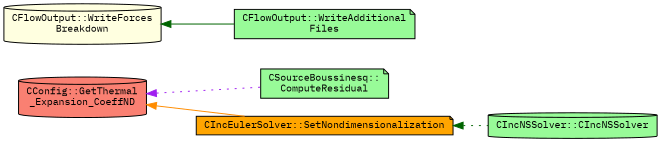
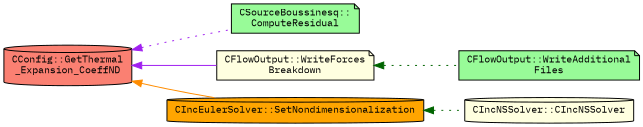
node "CFlowOutput::WriteForces Breakdown": shape cylinder -> note
edge "CFlowOutput::WriteAdditional Files" -> "CFlowOutput::WriteForces Breakdown": style solid -> dotted
edge "CFlowOutput::WriteForces Breakdown" -> "CConfig::GetThermal _Expansion_CoeffND": added
node "CIncEulerSolver::SetNondimensionalization": shape note -> cylinder
node "CIncNSSolver::CIncNSSolver": fillcolor palegreen -> lightyellow
